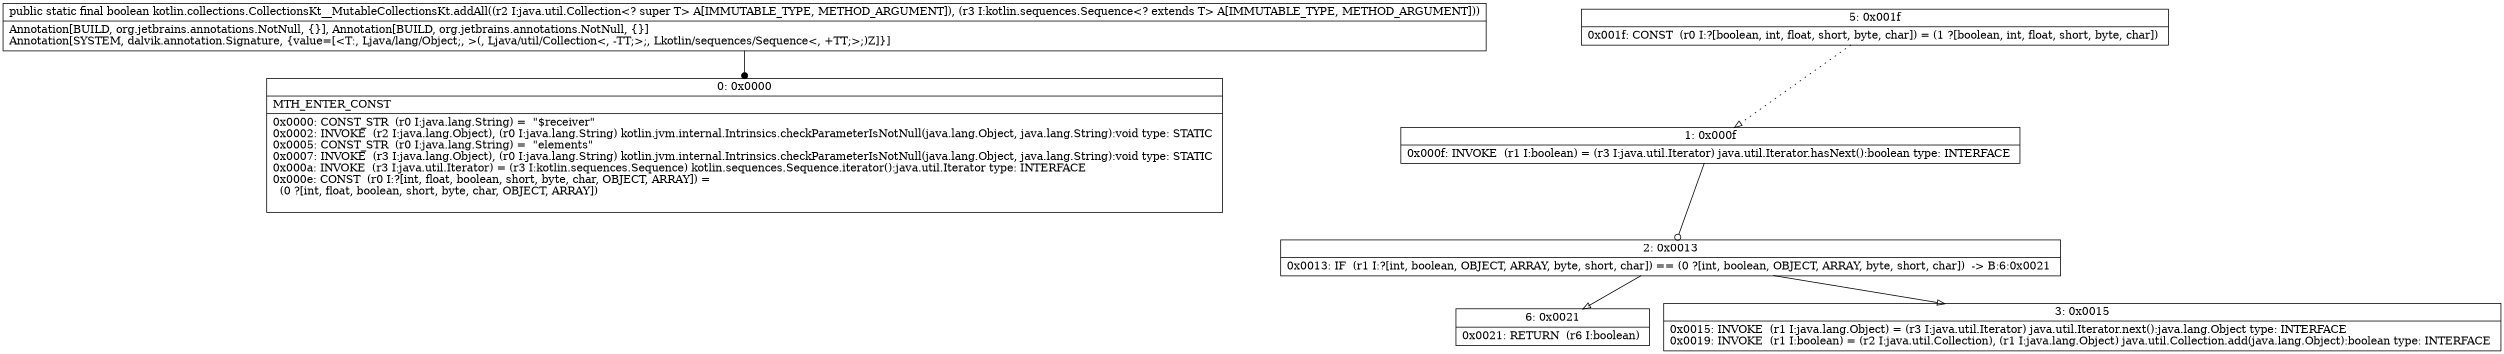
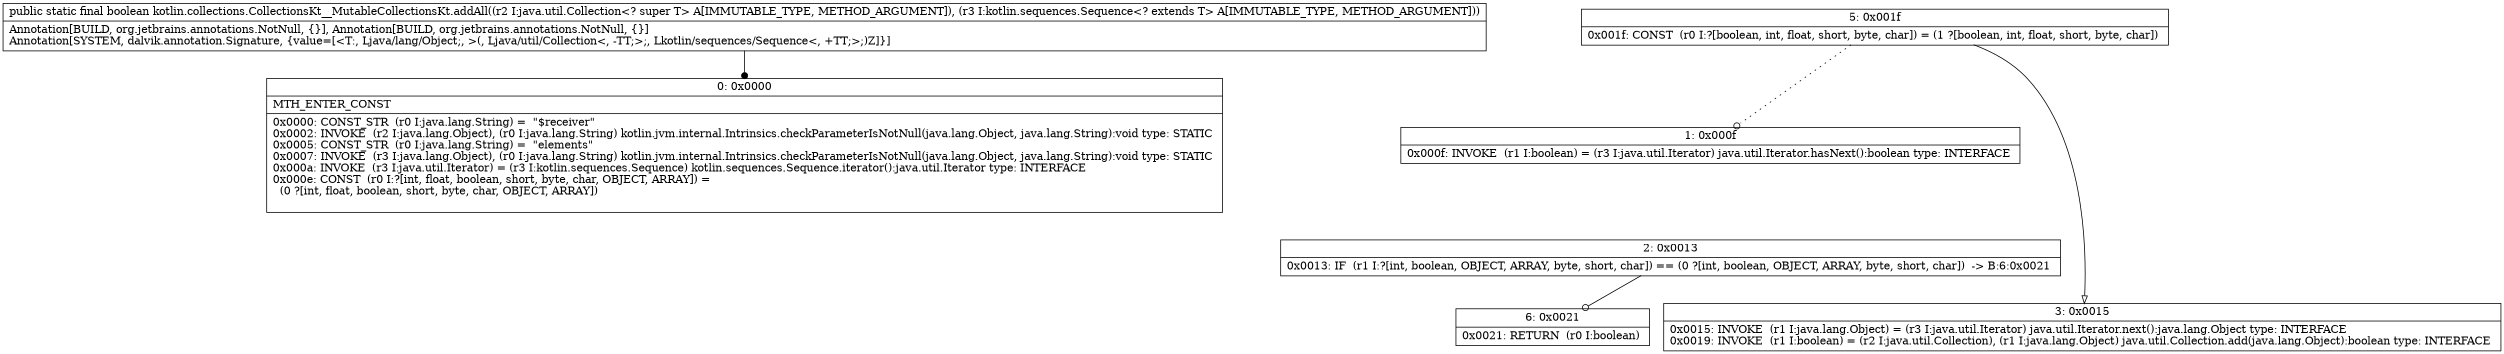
edge "5: 0x001f" -> "1: 0x000f": arrowhead onormal -> odot
edge "1: 0x000f" -> "2: 0x0013": removed
edge "2: 0x0013" -> "3: 0x0015": now "5: 0x001f" -> "3: 0x0015"
edge "2: 0x0013" -> "6: 0x0021": arrowhead onormal -> odot
node "6: 0x0021": text "0x0021: RETURN  (r6 I:boolean)" -> "0x0021: RETURN  (r0 I:boolean)"
